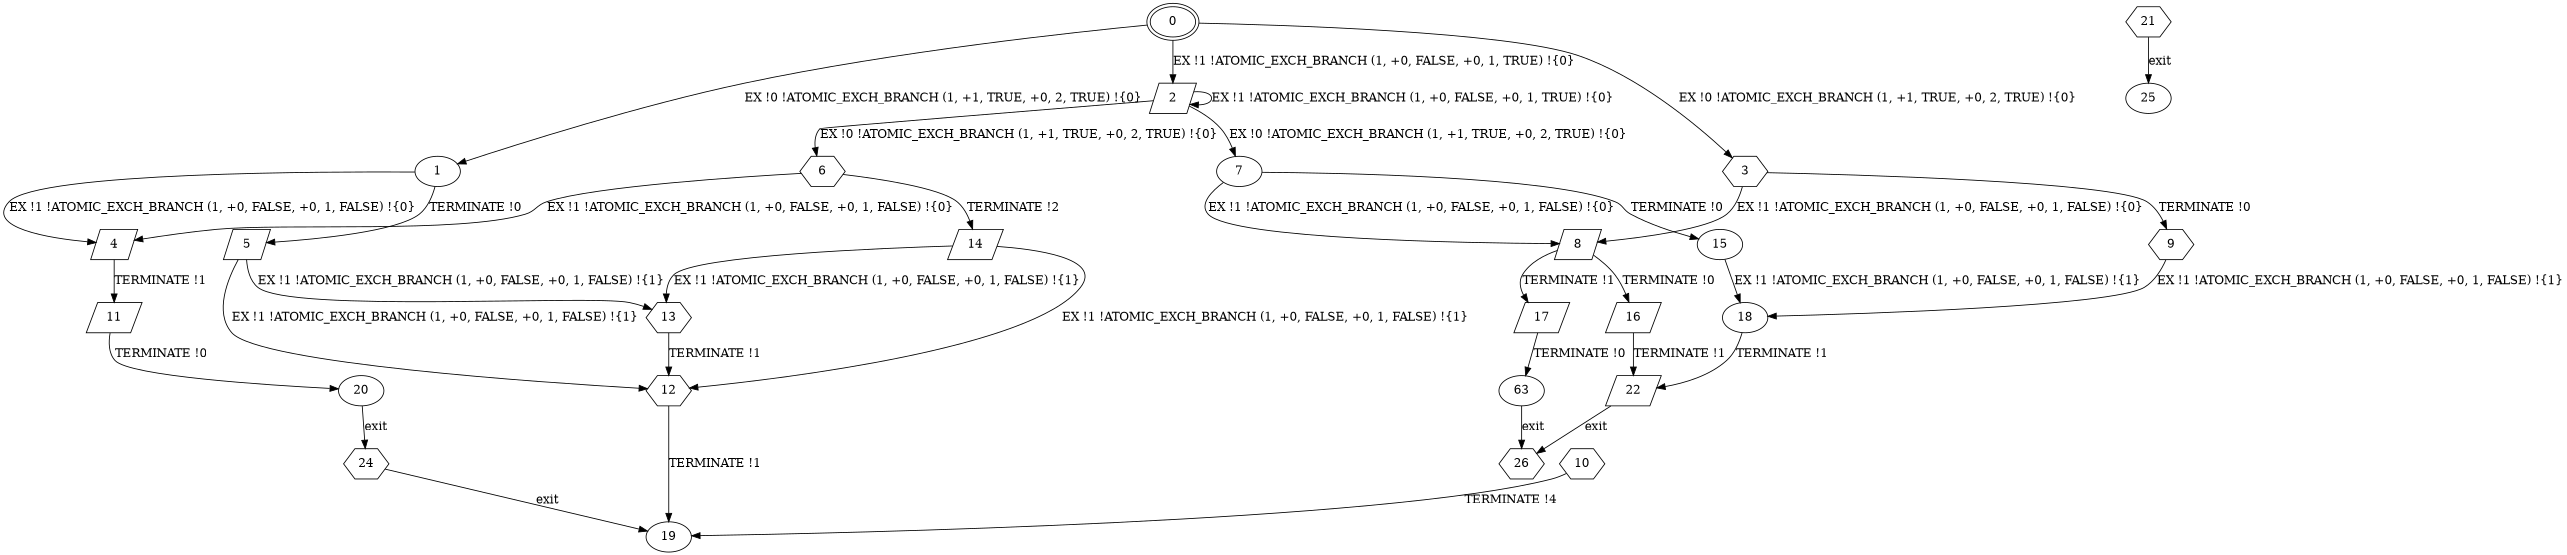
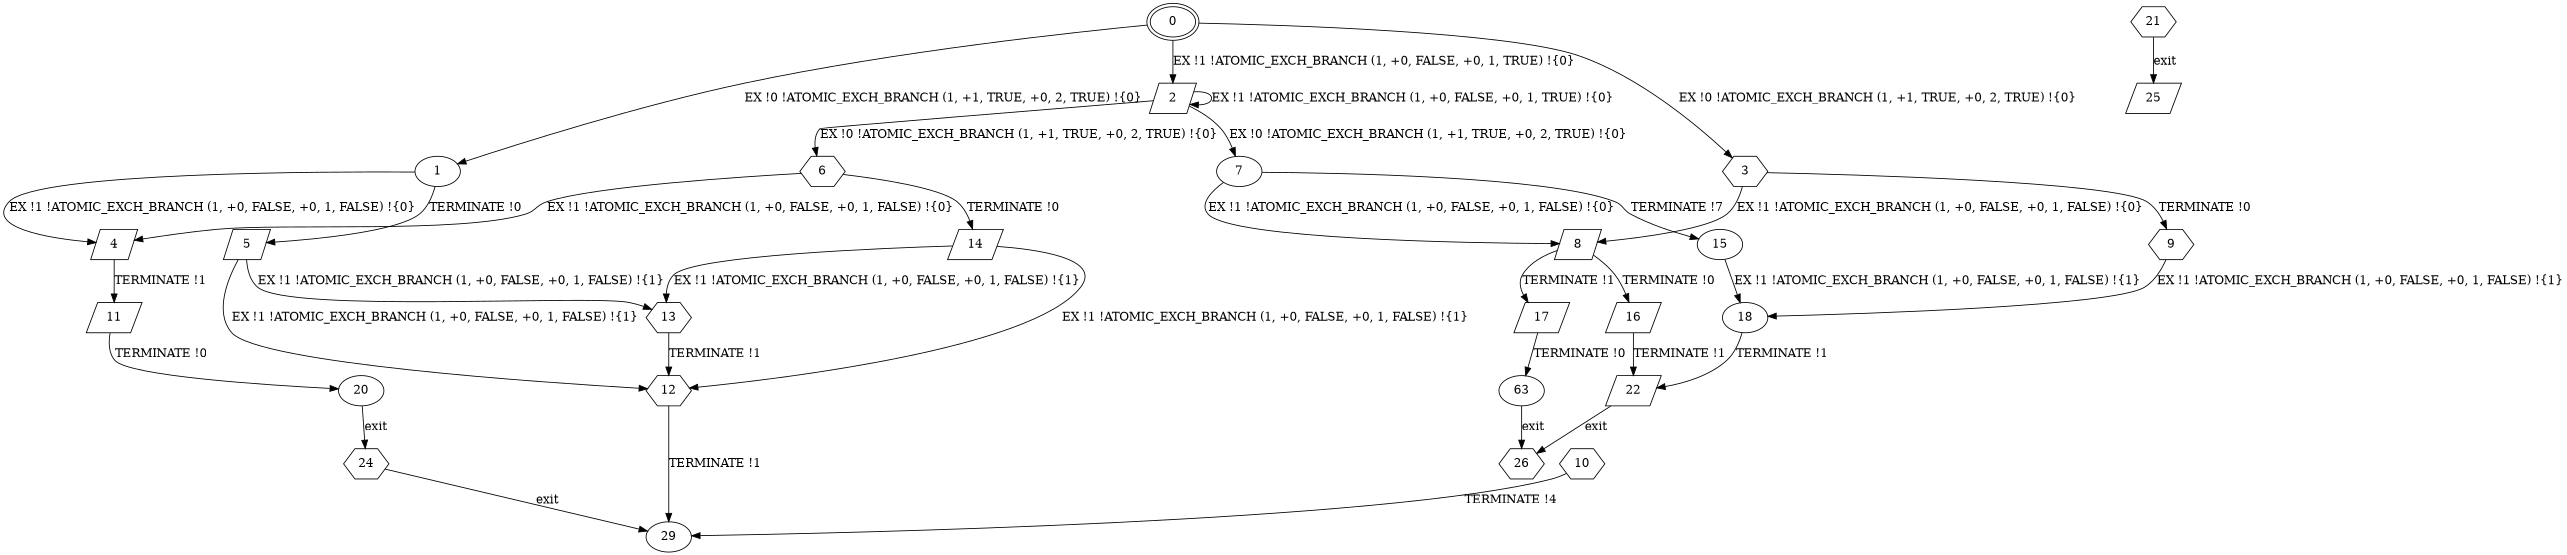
node "25": shape ellipse -> parallelogram
edge "6" -> "14": label "TERMINATE !2" -> "TERMINATE !0"
edge "7" -> "15": label "TERMINATE !0" -> "TERMINATE !7"
node "19": label "19" -> "29"
